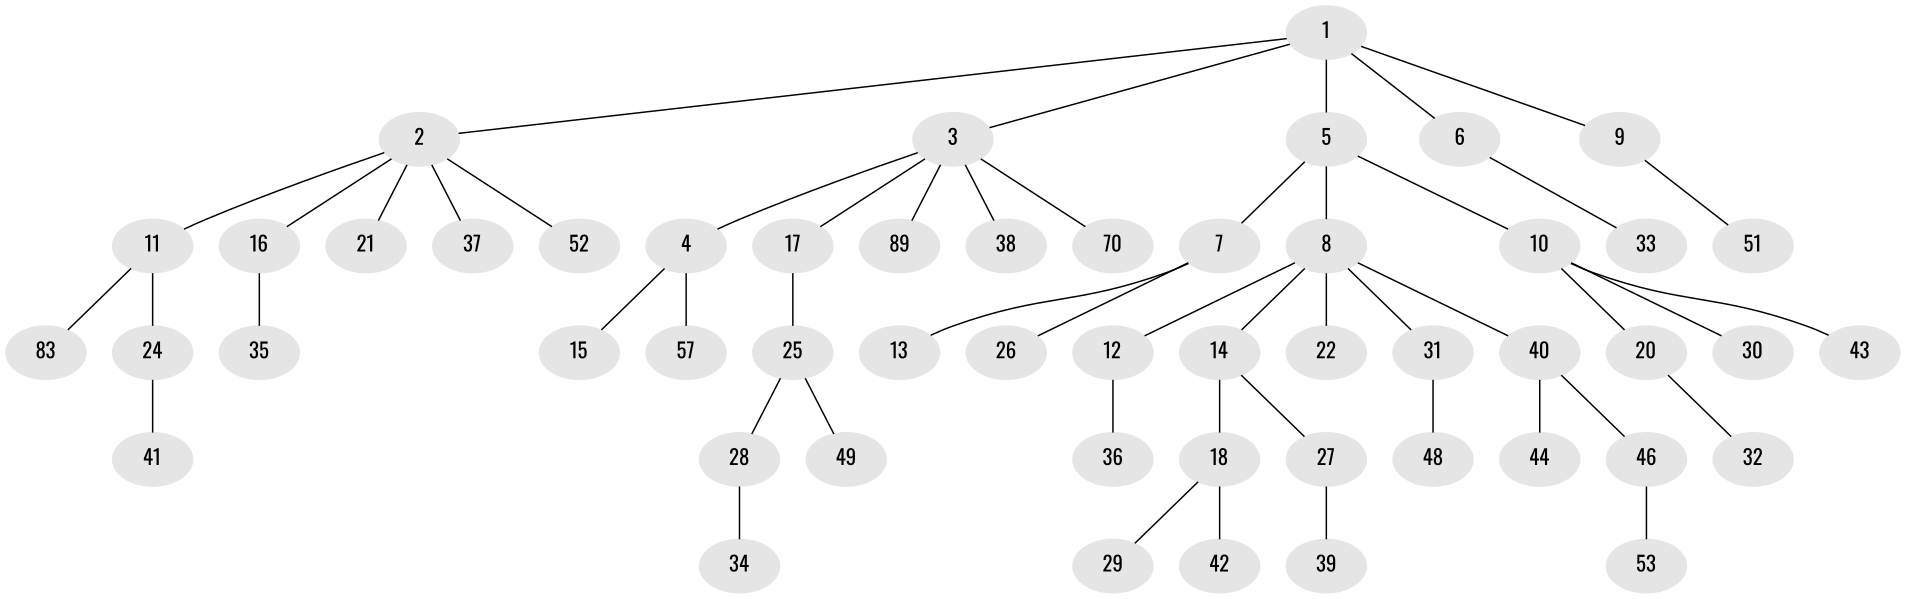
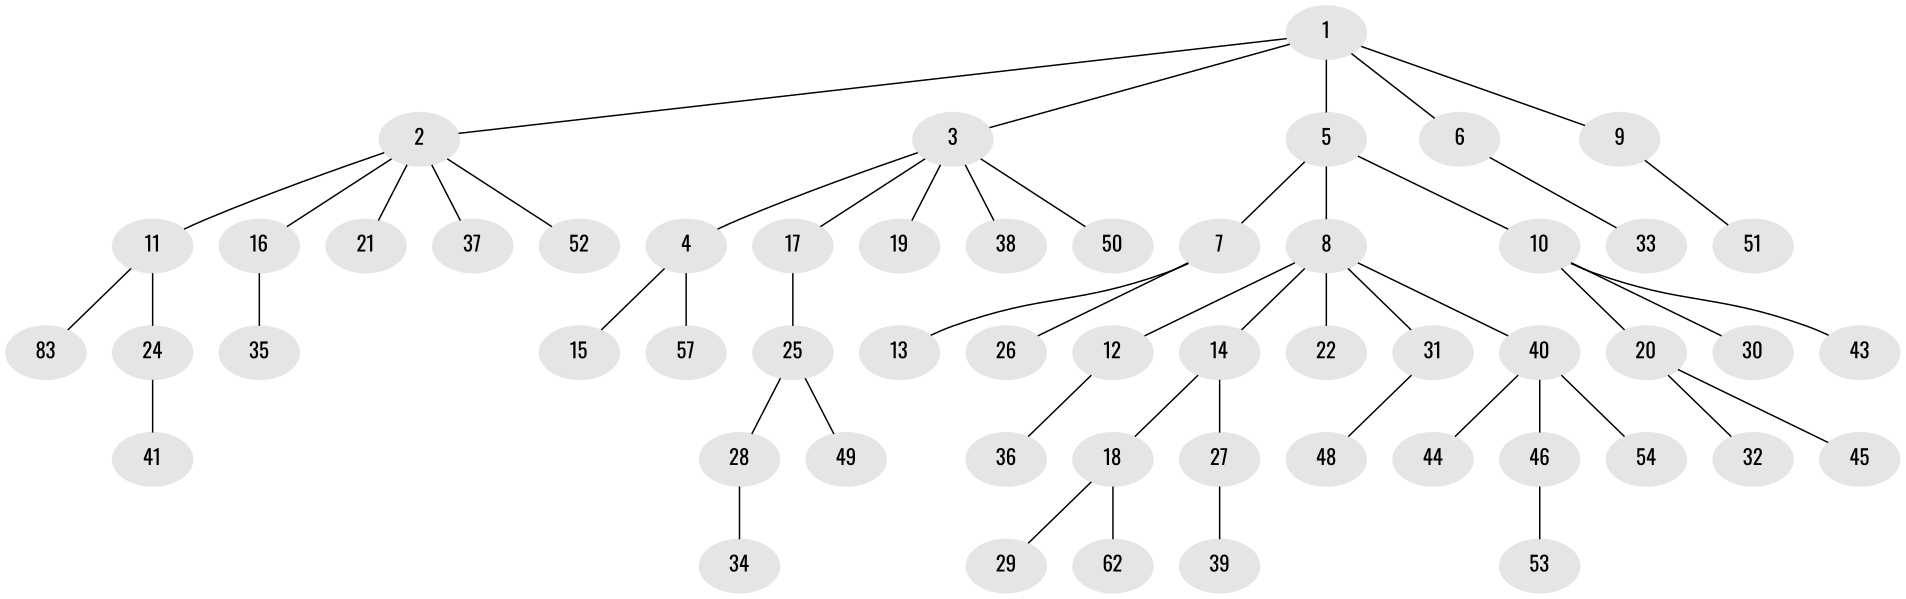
node "89": label "89" -> "19"
node "70": label "70" -> "50"
node "54": added
node "45": added
node "42": label "42" -> "62"
